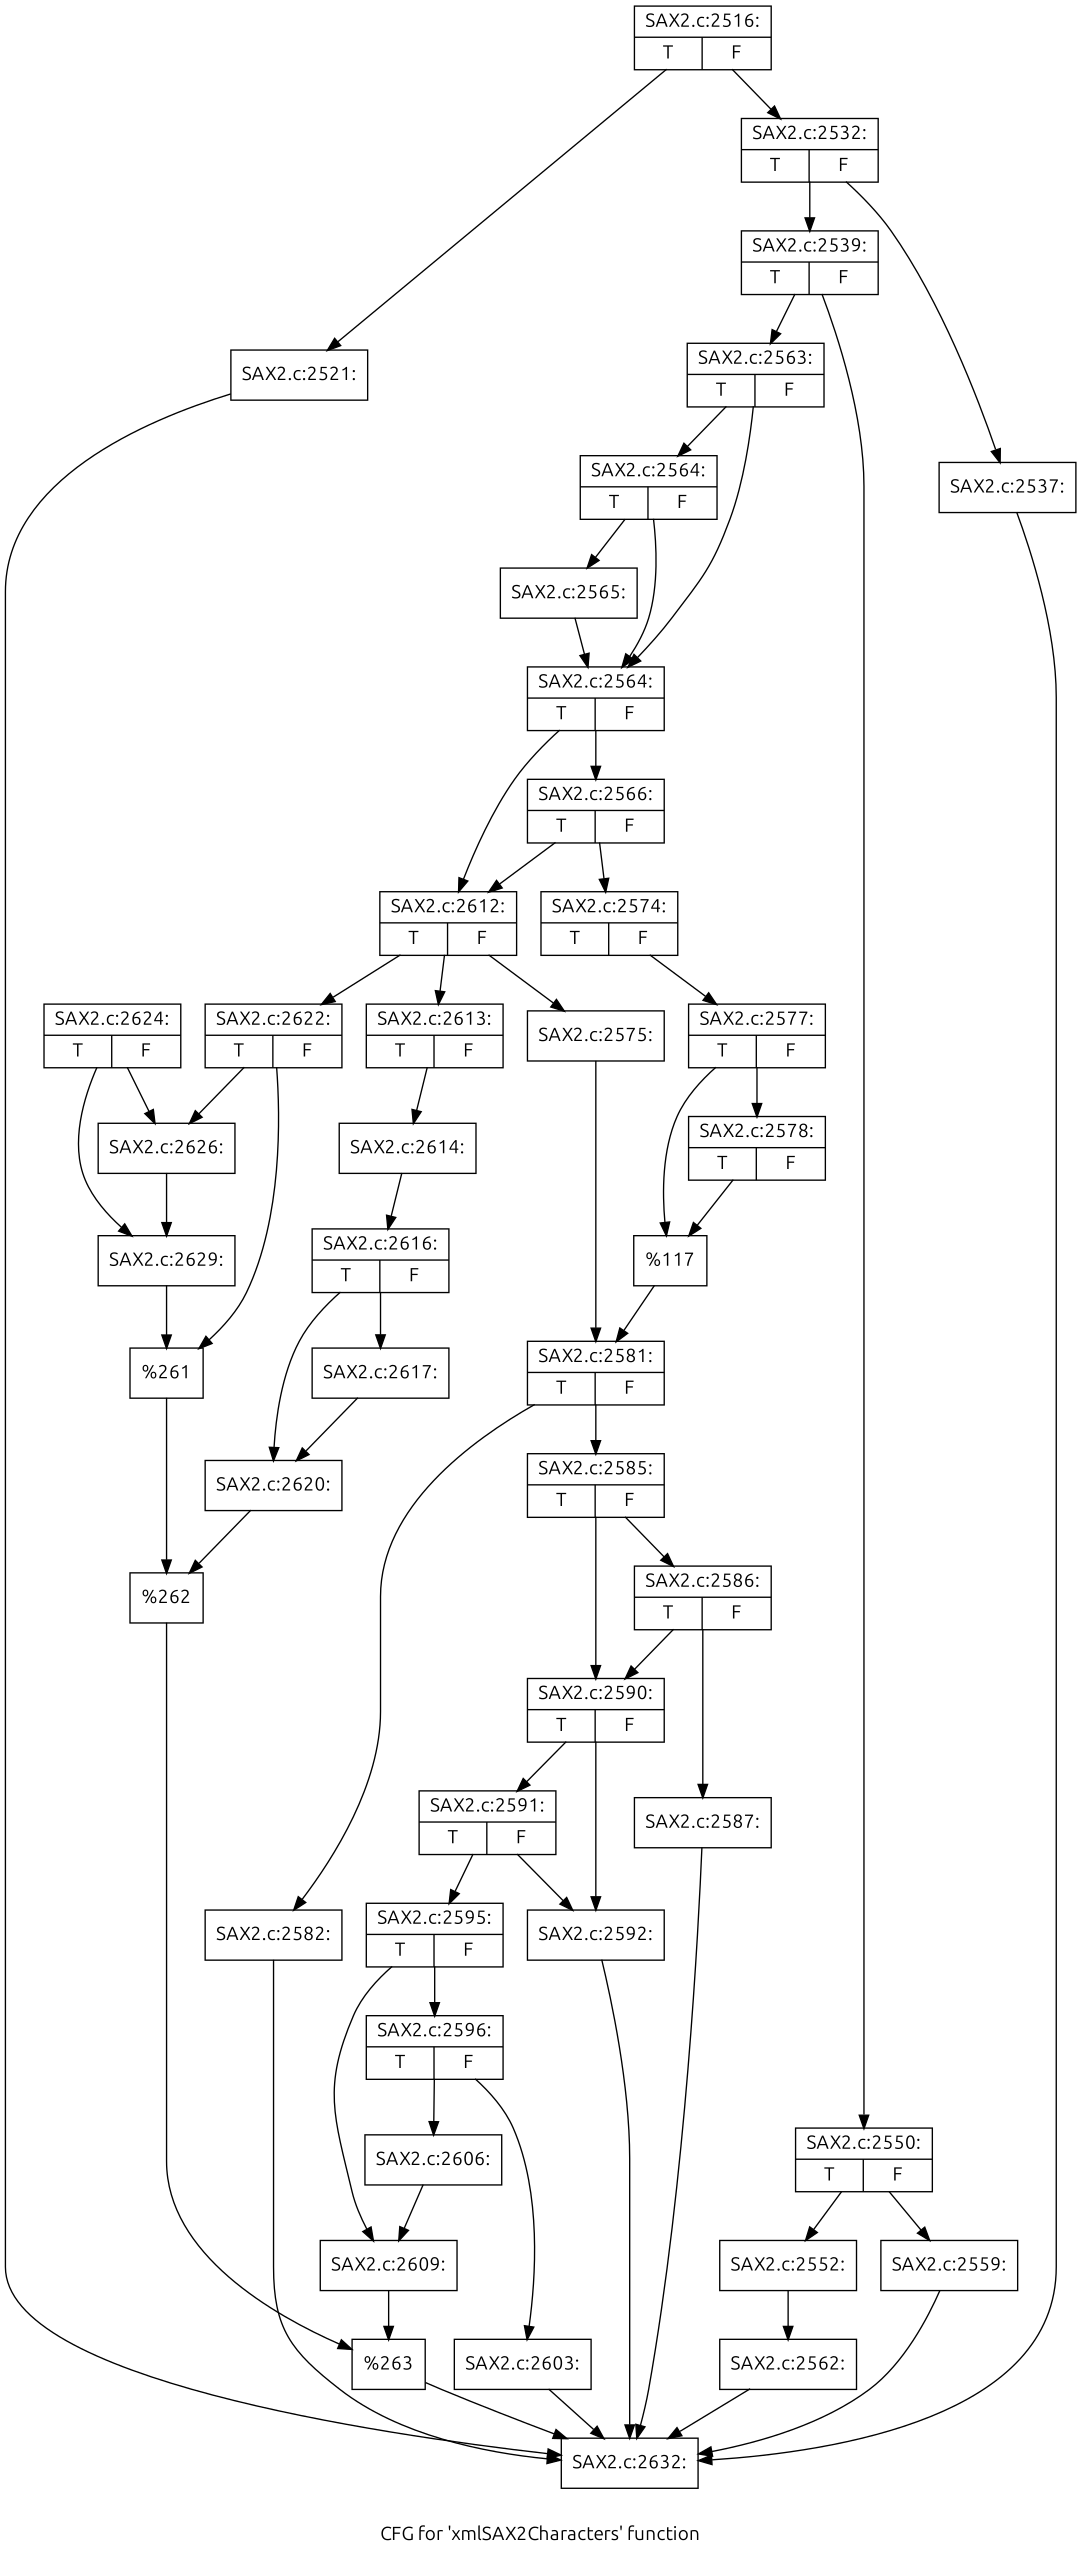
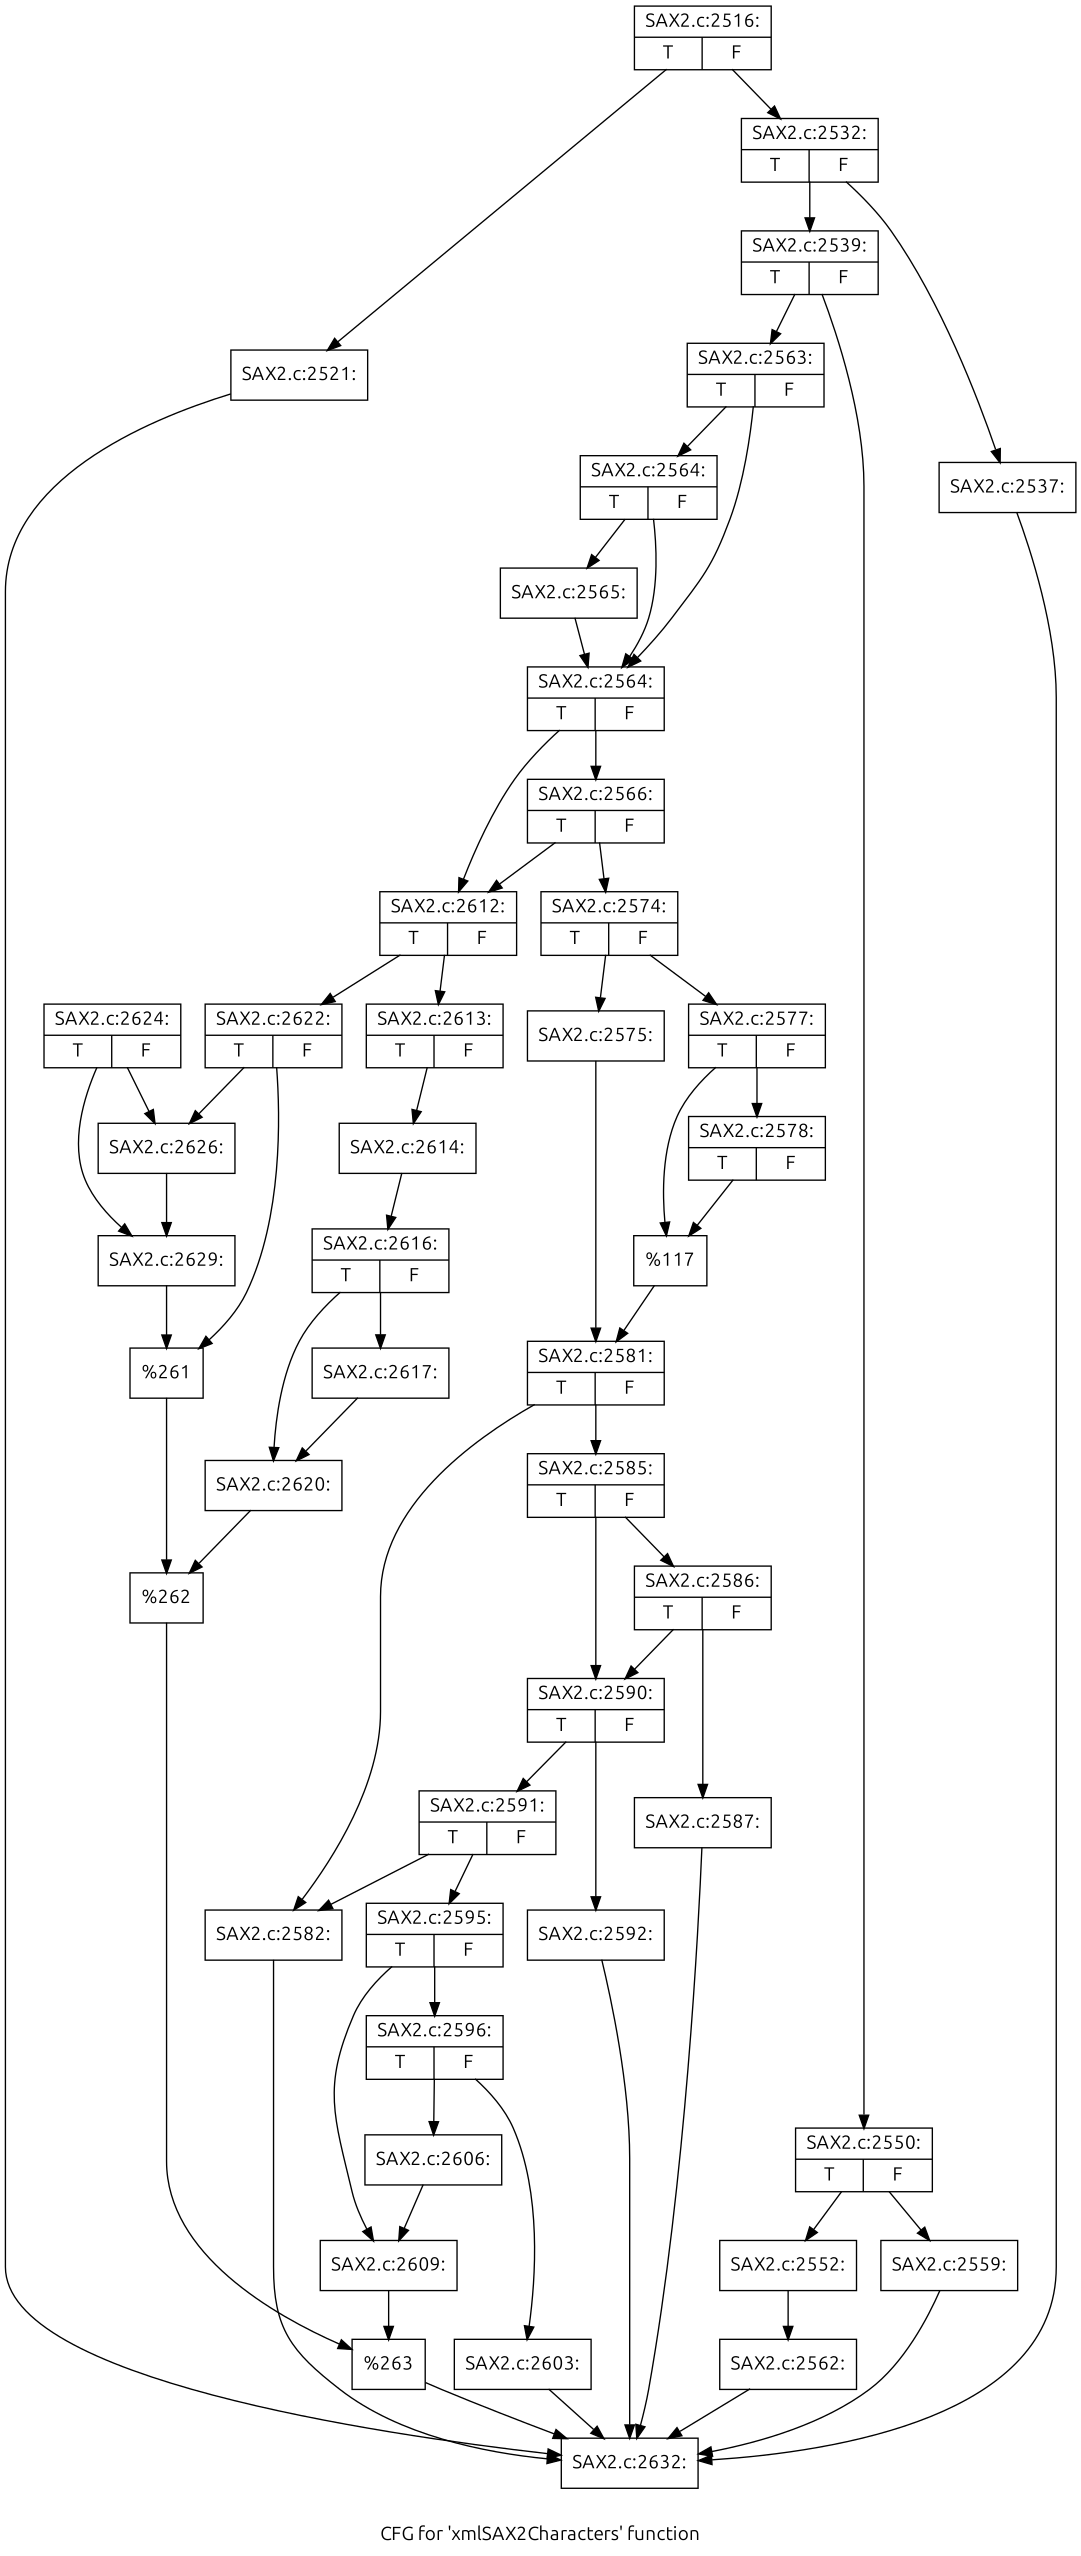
edge "SAX2.c:2612:" -> "SAX2.c:2575:": now "SAX2.c:2574:" -> "SAX2.c:2575:"
edge "SAX2.c:2591:" -> "SAX2.c:2592:": now "SAX2.c:2591:" -> "SAX2.c:2582:"
